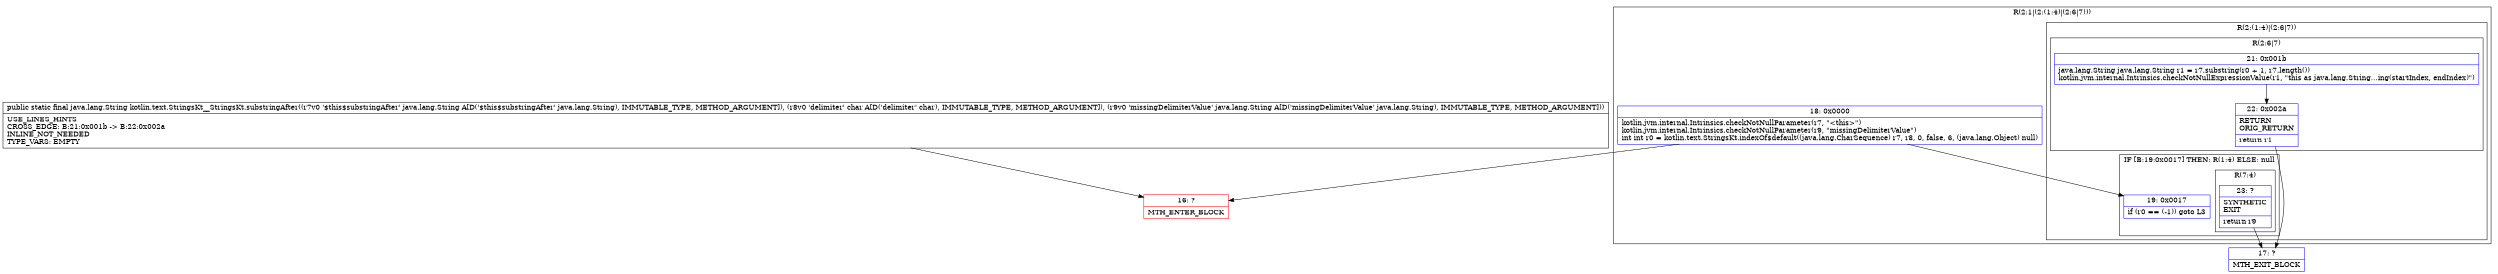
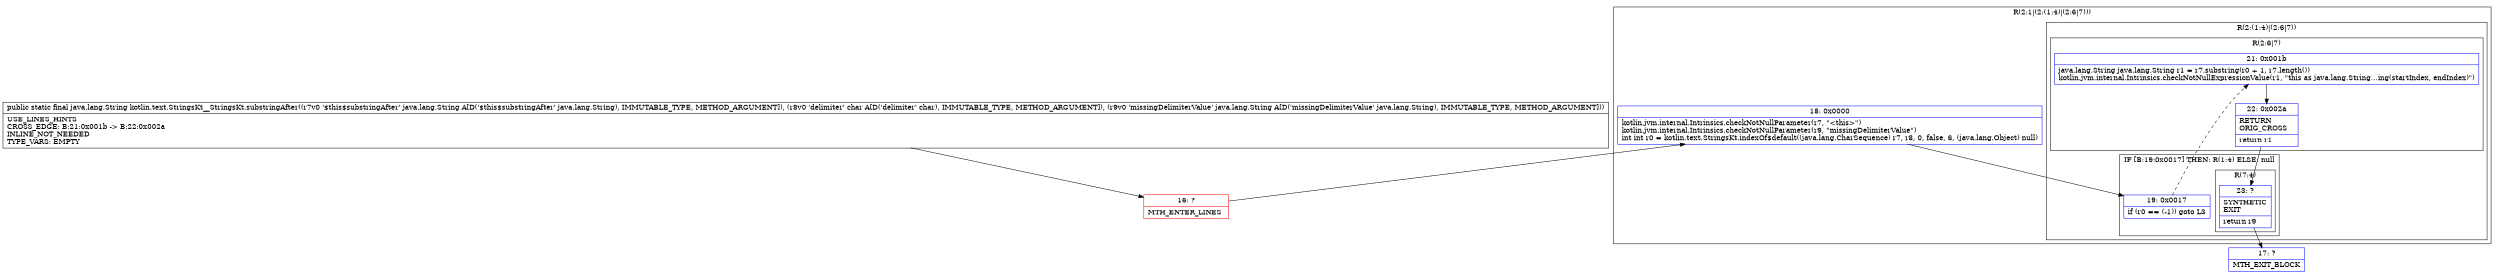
node "22: 0x002a": text "ORIG_RETURN" -> "ORIG_CROSS"
edge "19: 0x0017" -> "21: 0x001b": added
edge "18: 0x0000" -> "16: ?": reversed
edge "22: 0x002a" -> "17: ?": now "22: 0x002a" -> "23: ?"
node "16: ?": text "MTH_ENTER_BLOCK" -> "MTH_ENTER_LINES"
